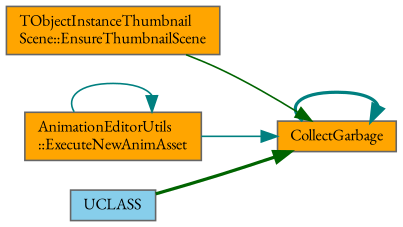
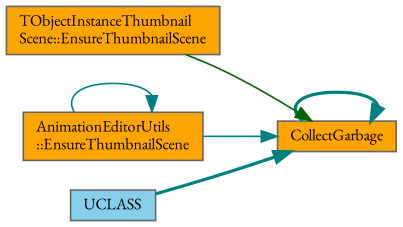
node "AnimationEditorUtils ::ExecuteNewAnimAsset": label "AnimationEditorUtils ::ExecuteNewAnimAsset" -> "AnimationEditorUtils ::EnsureThumbnailScene"
edge "UCLASS" -> "CollectGarbage": color darkgreen -> teal
